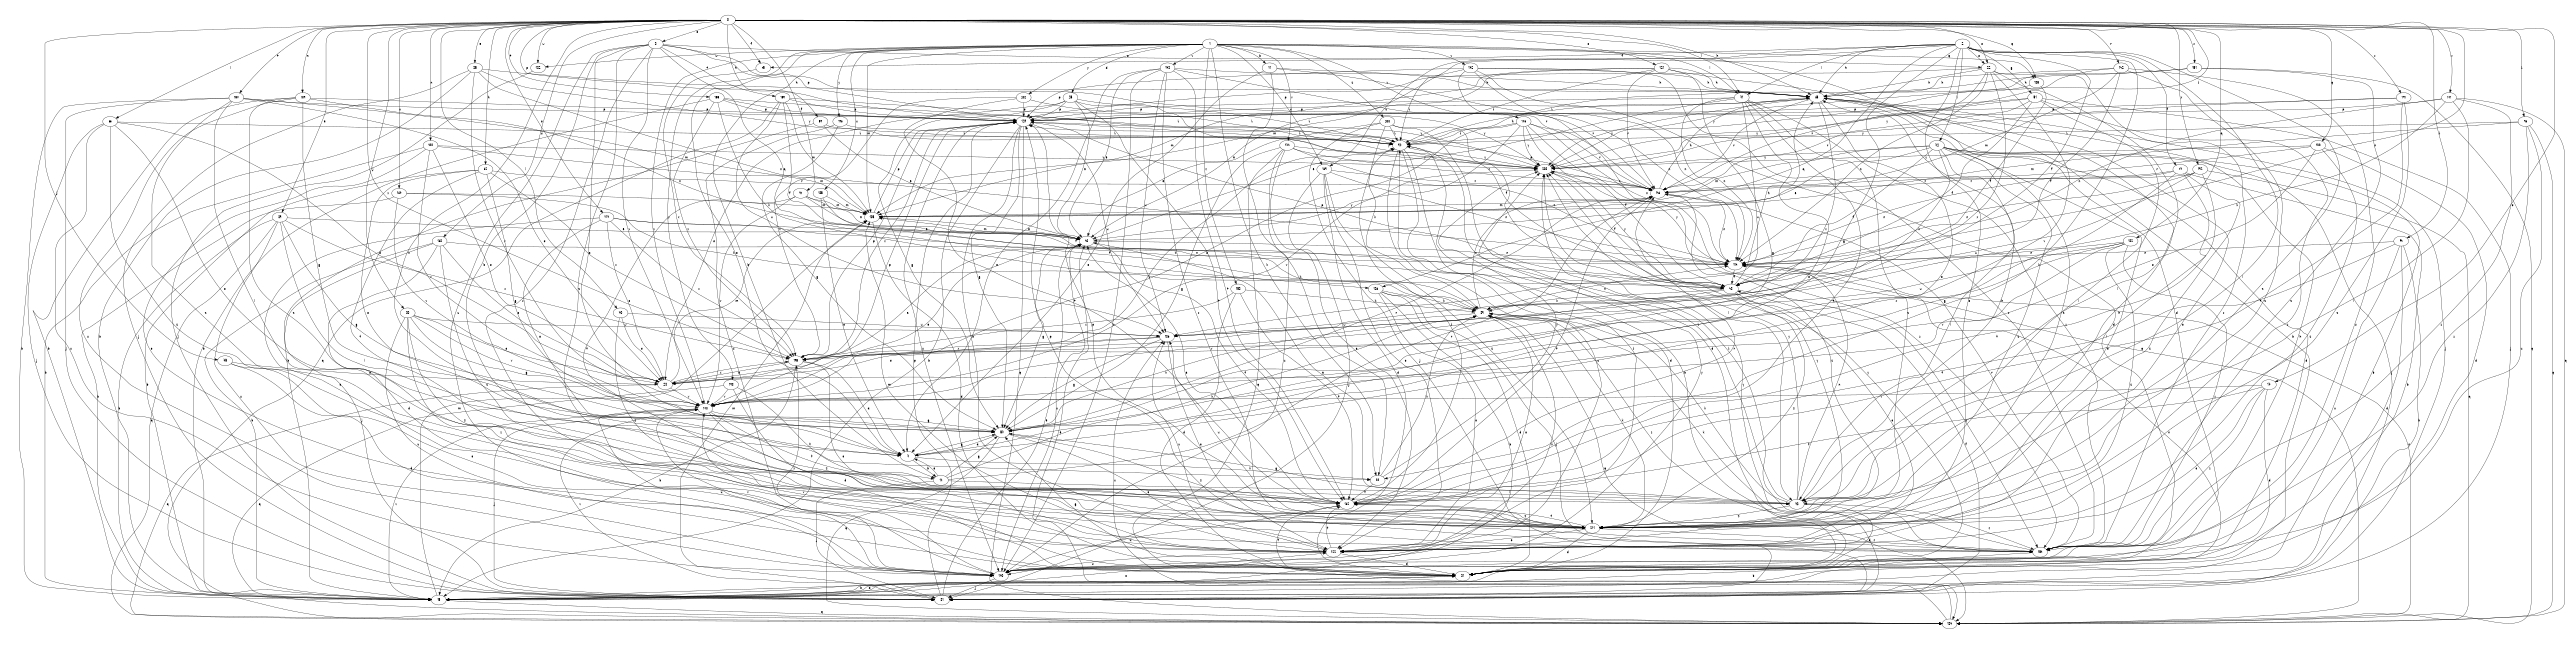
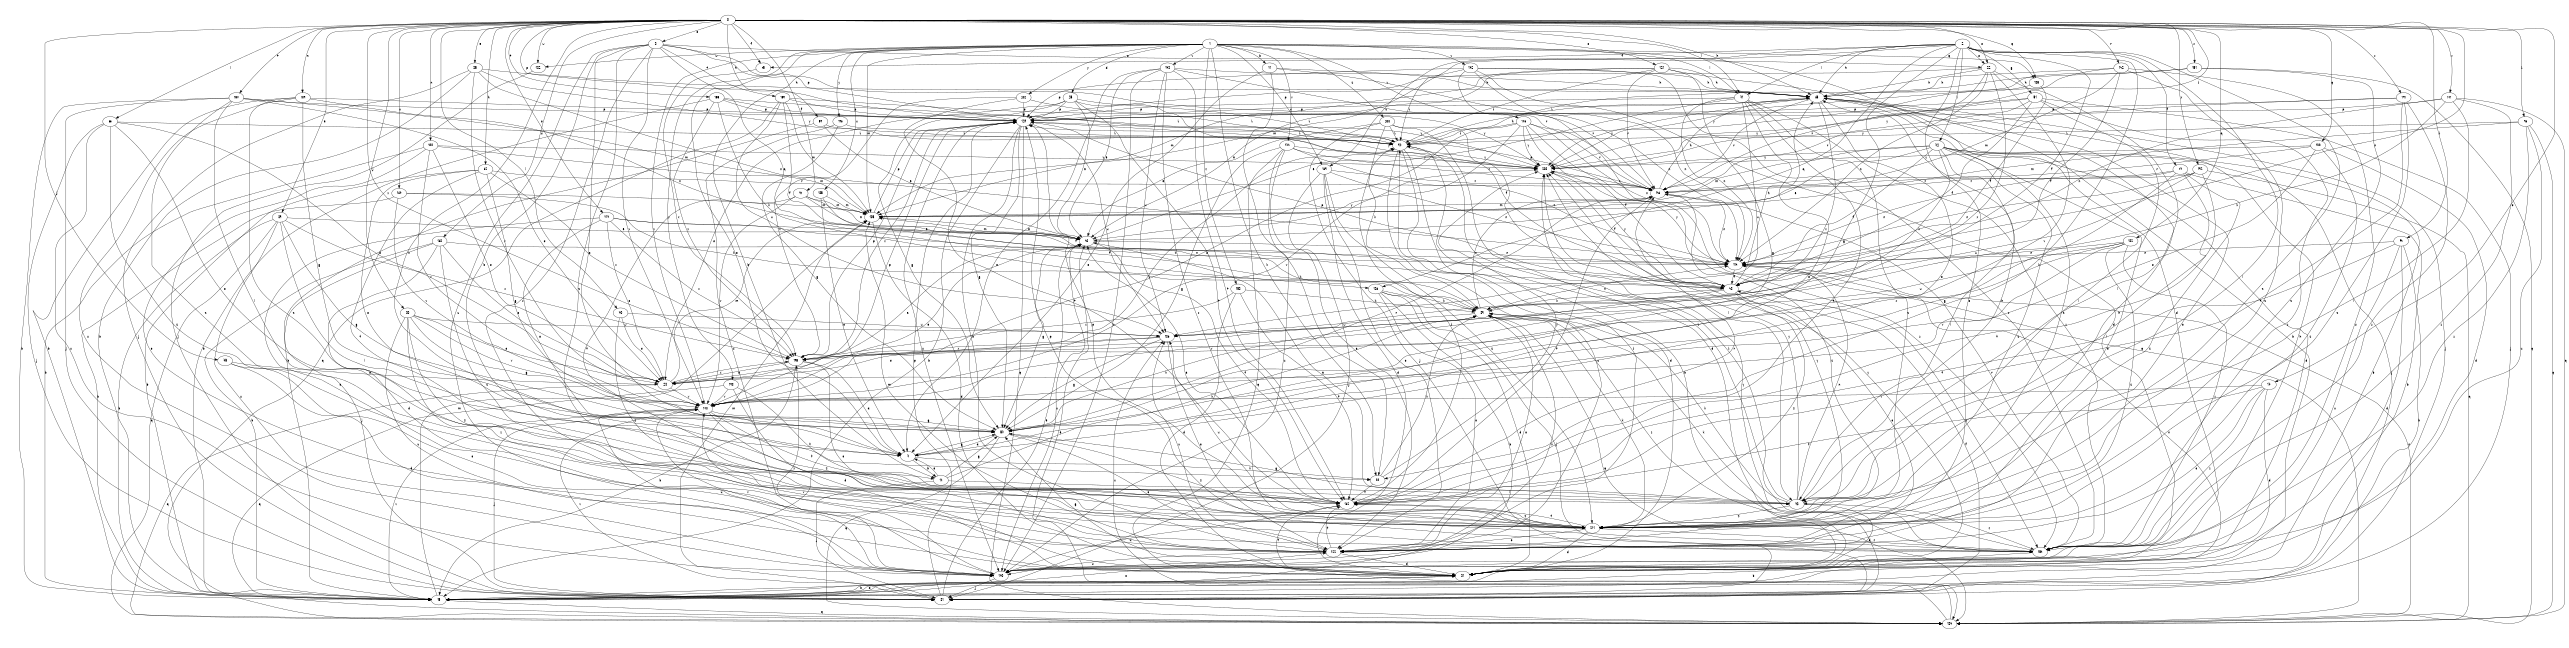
edge "22" -> "154": now "191" -> "154"
edge "14" -> "146": removed, label "r"
edge "170" -> "203": removed, label "y"
